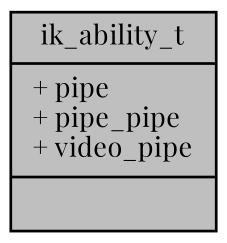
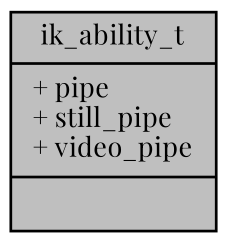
node "ik_ability_t": text "+ pipe_pipe" -> "+ still_pipe"
